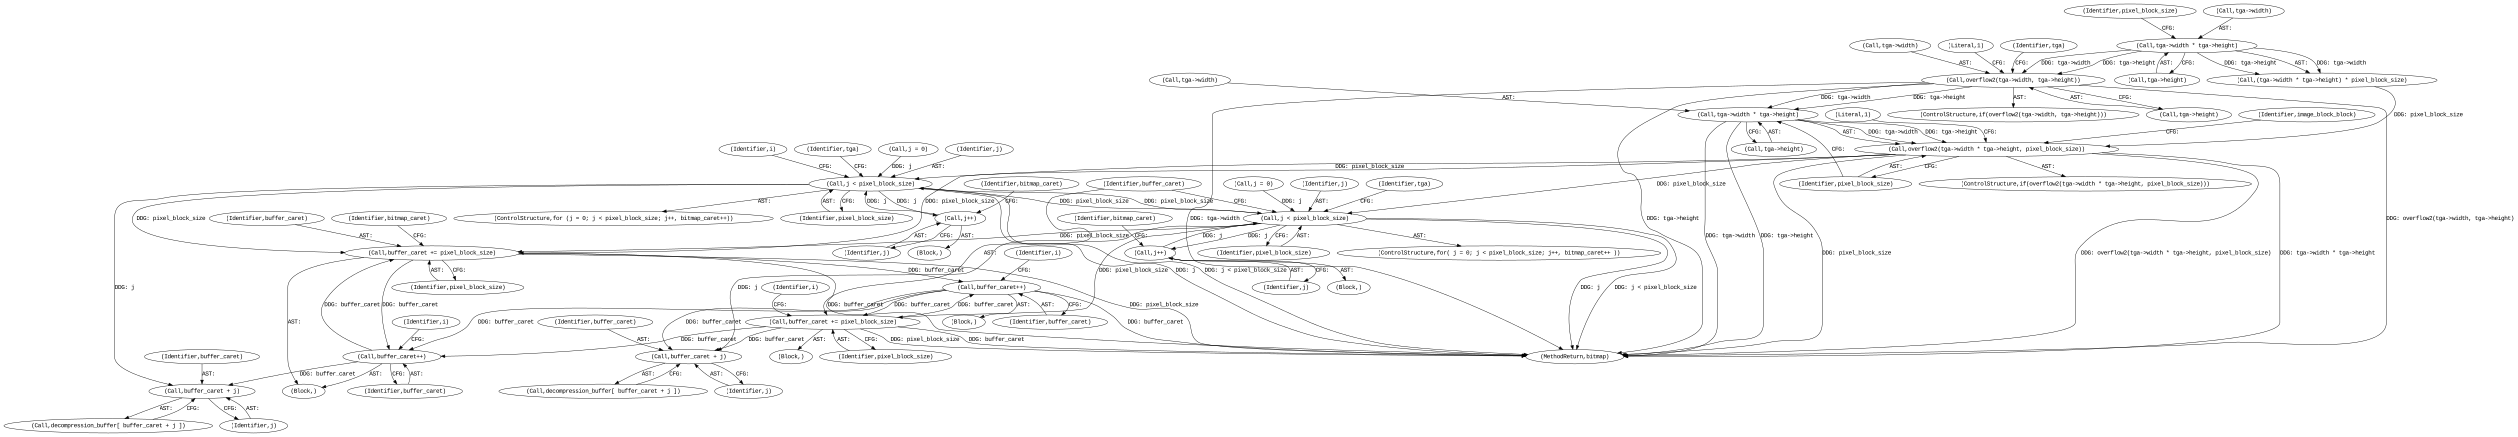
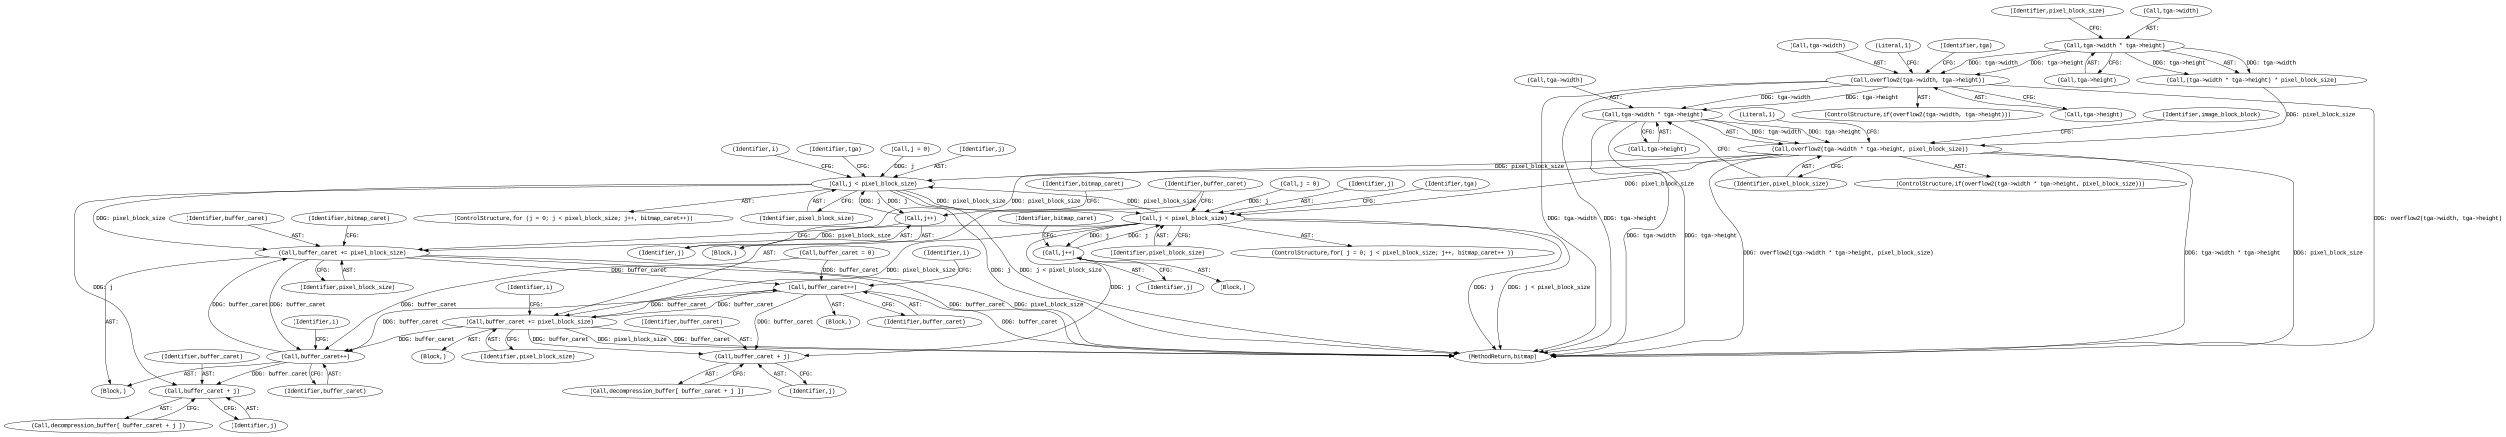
node "(Call,buffer_caret = 0)": added
